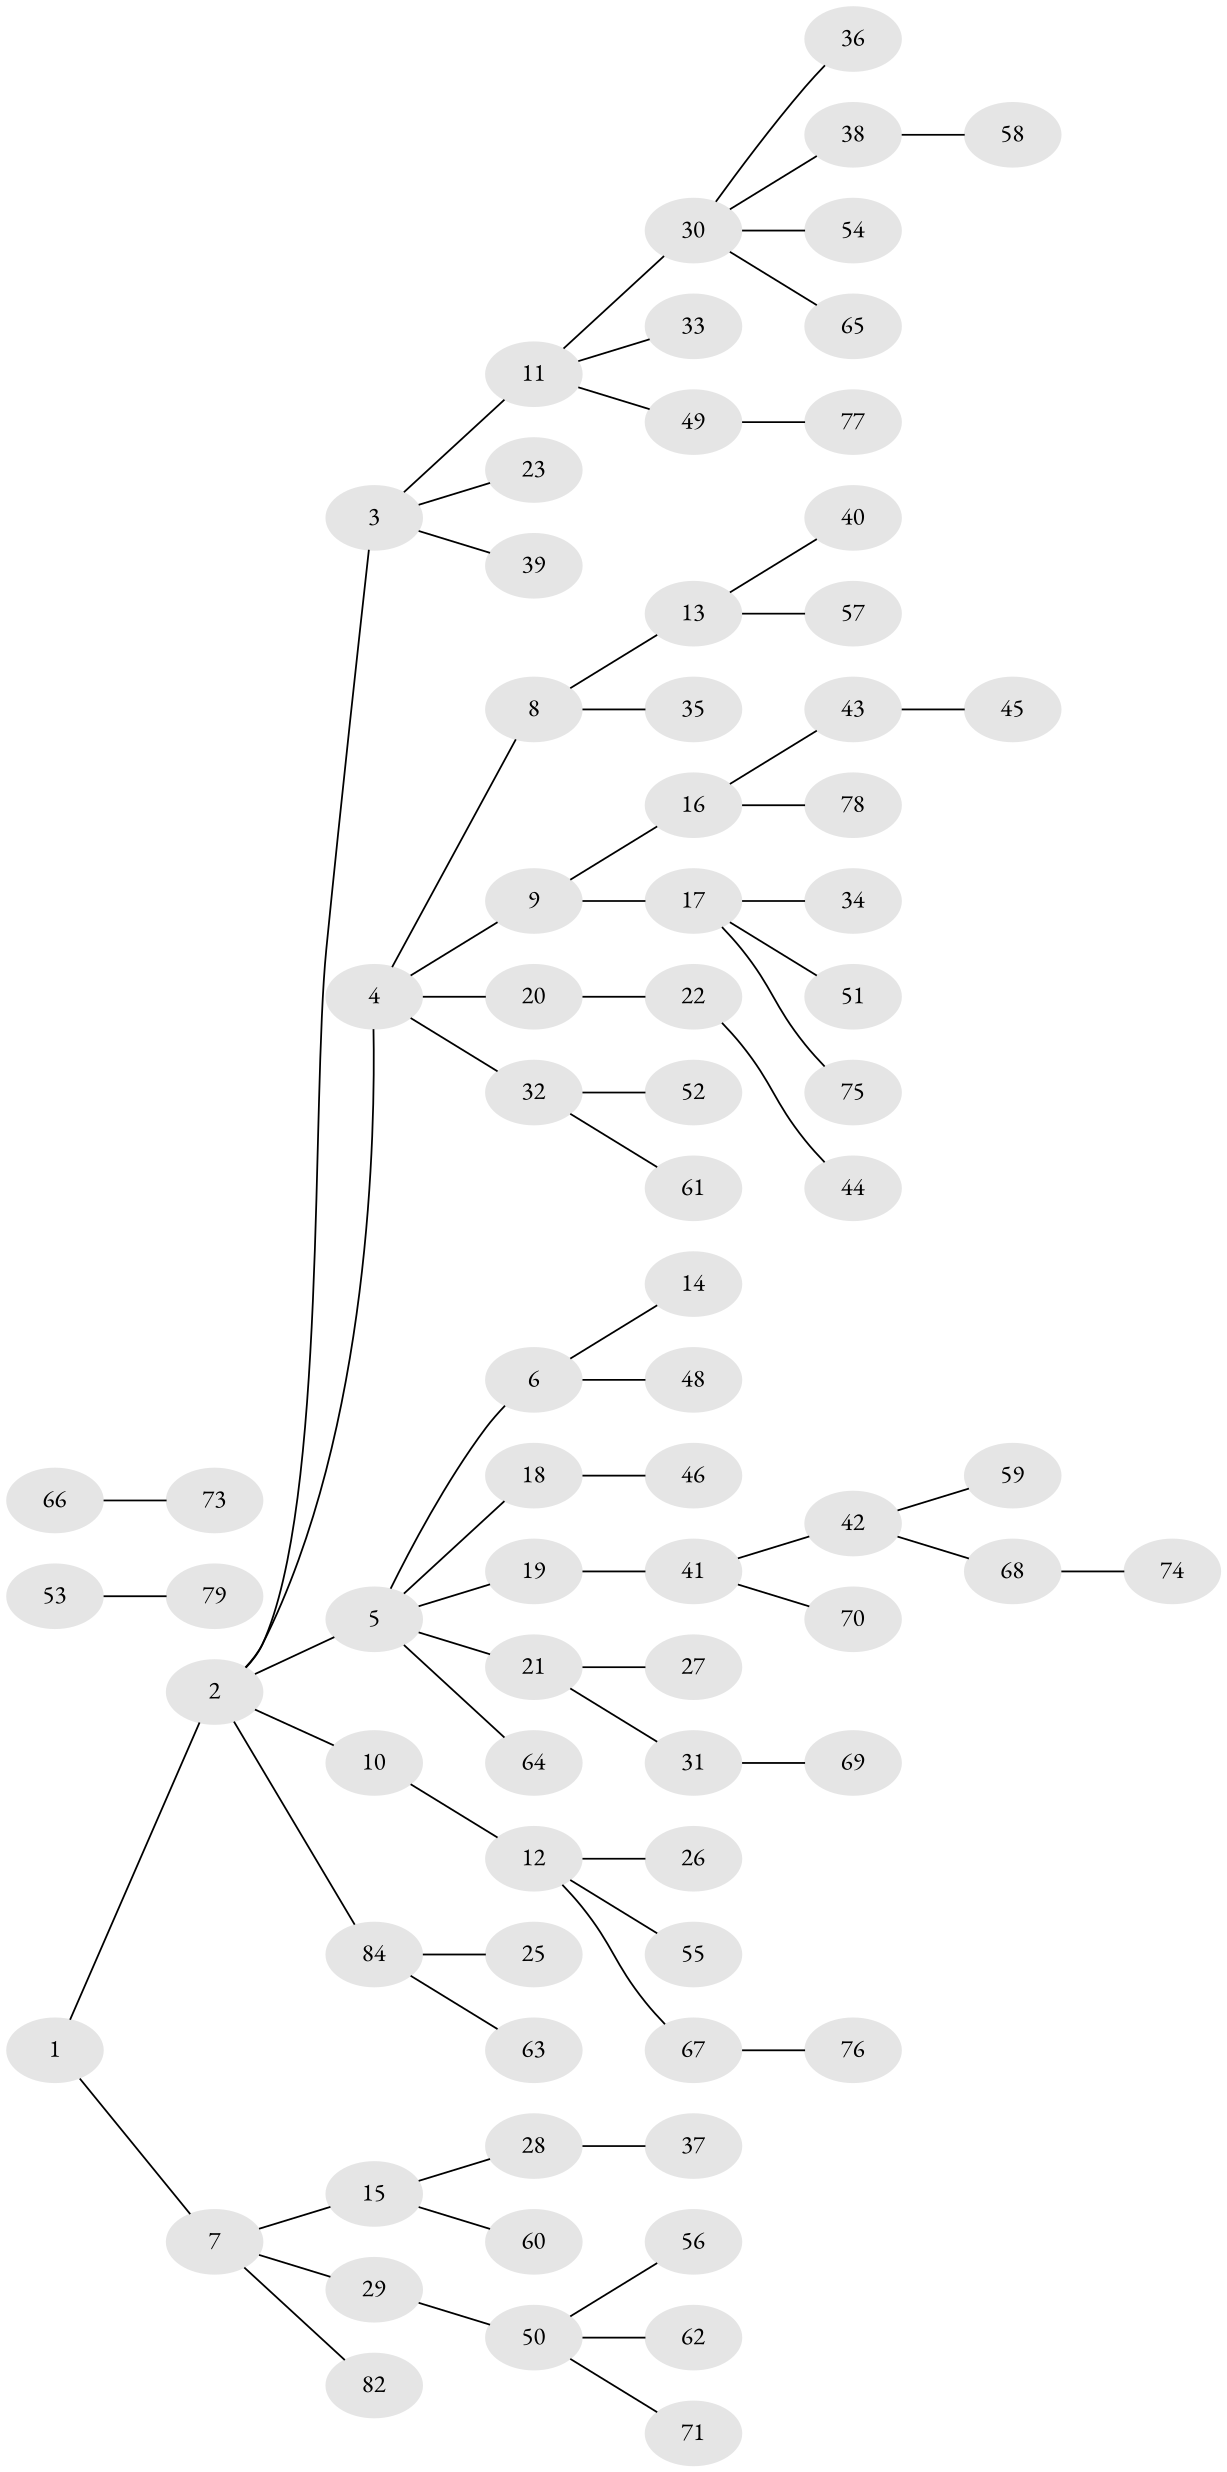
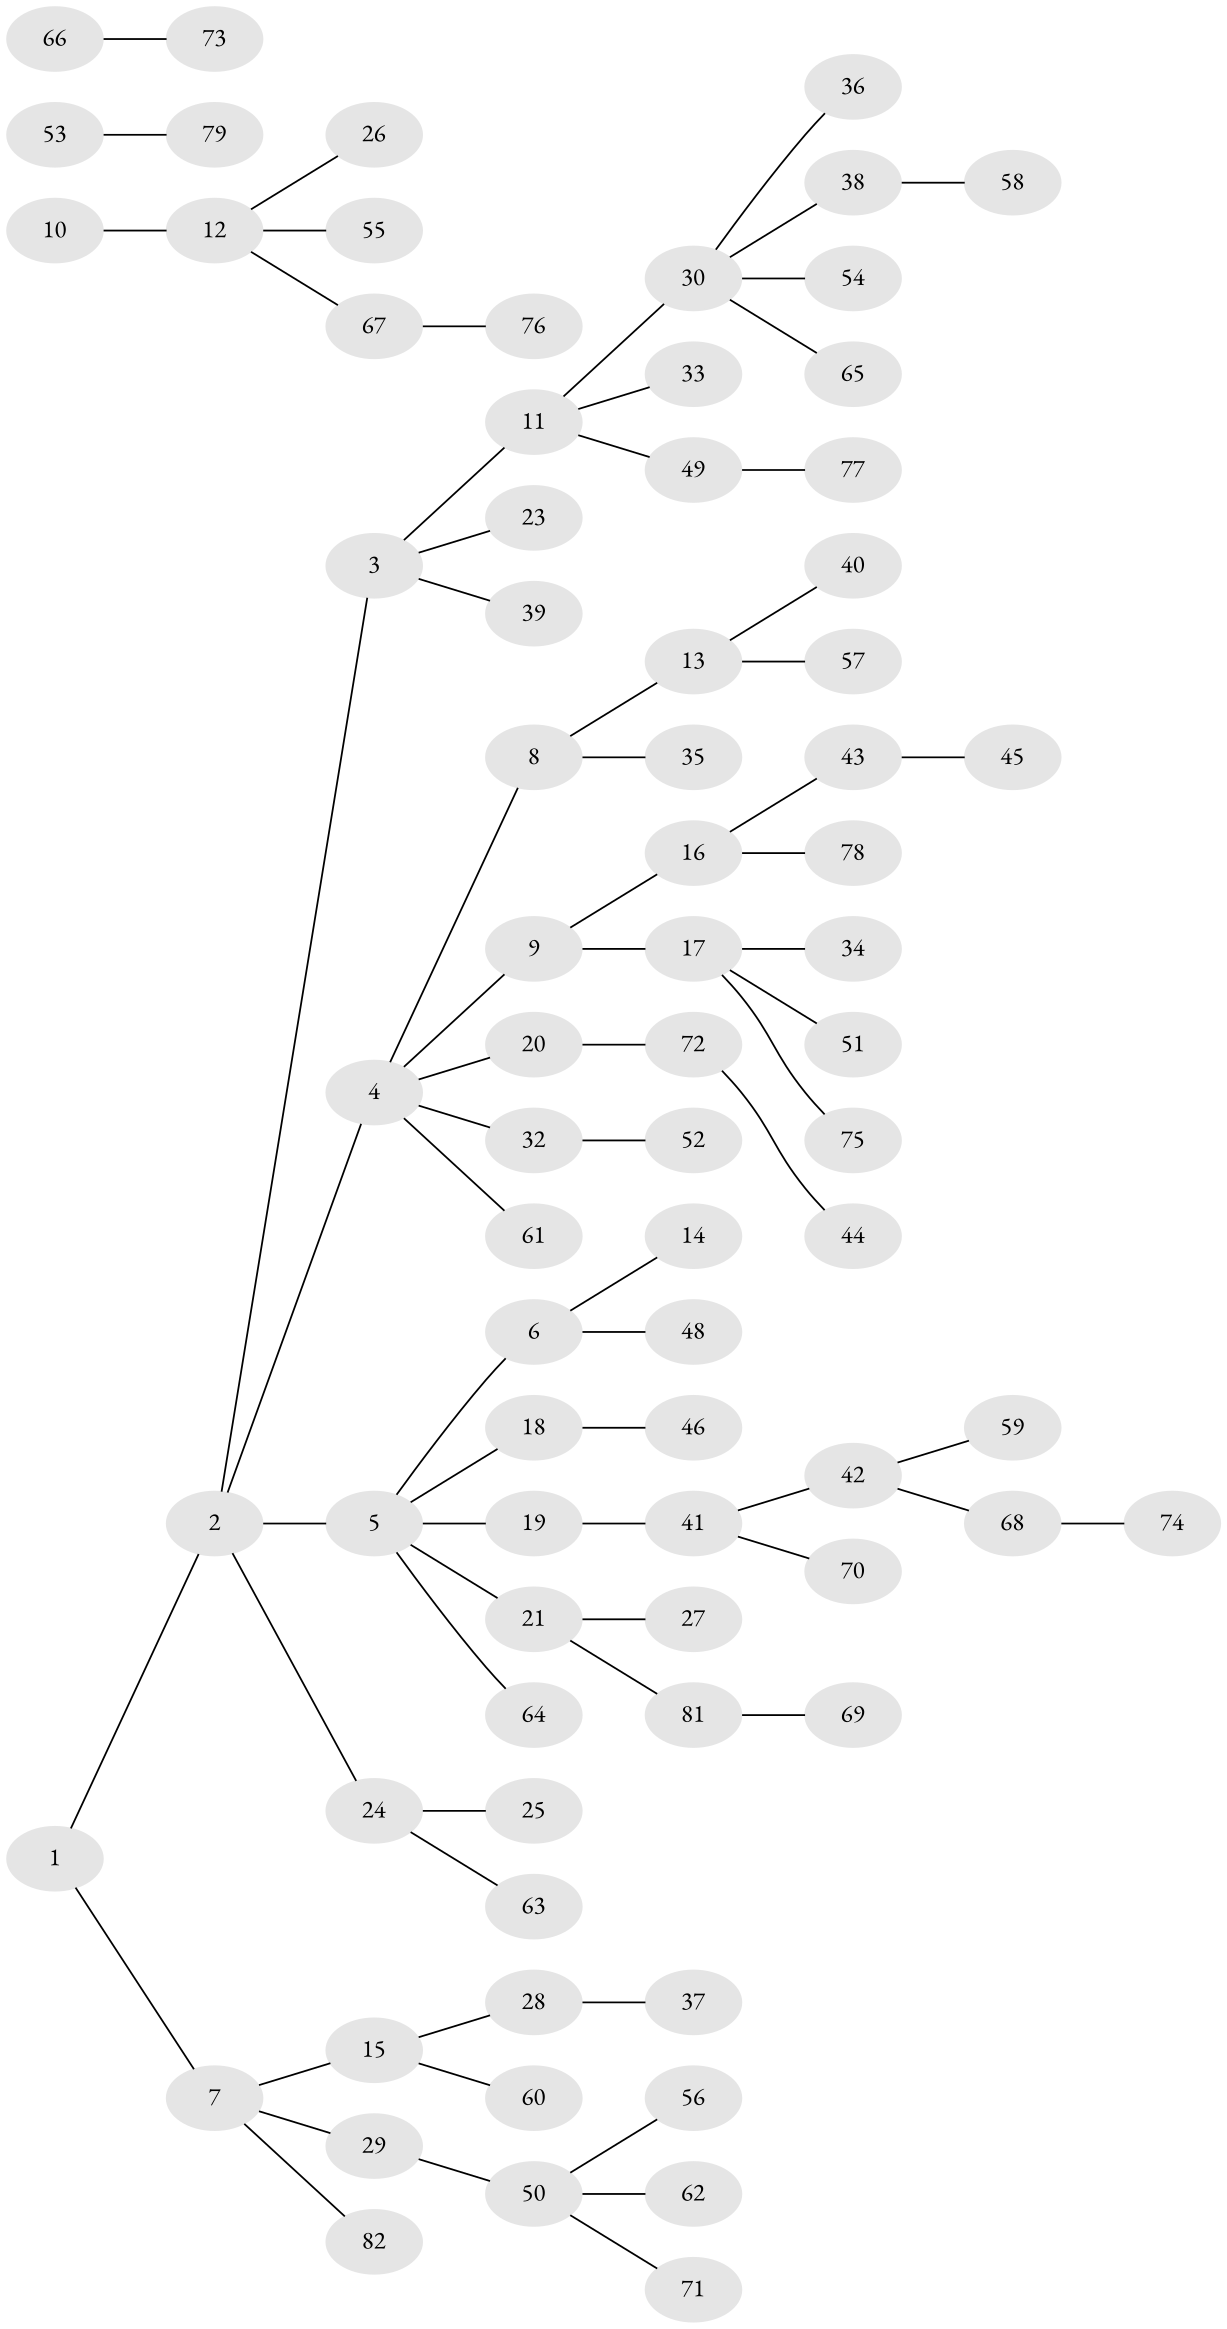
node "22": label "22" -> "72"
edge "32" -- "61": now "4" -- "61"
edge "2" -- "10": removed
node "31": label "31" -> "81"
node "84": label "84" -> "24"
